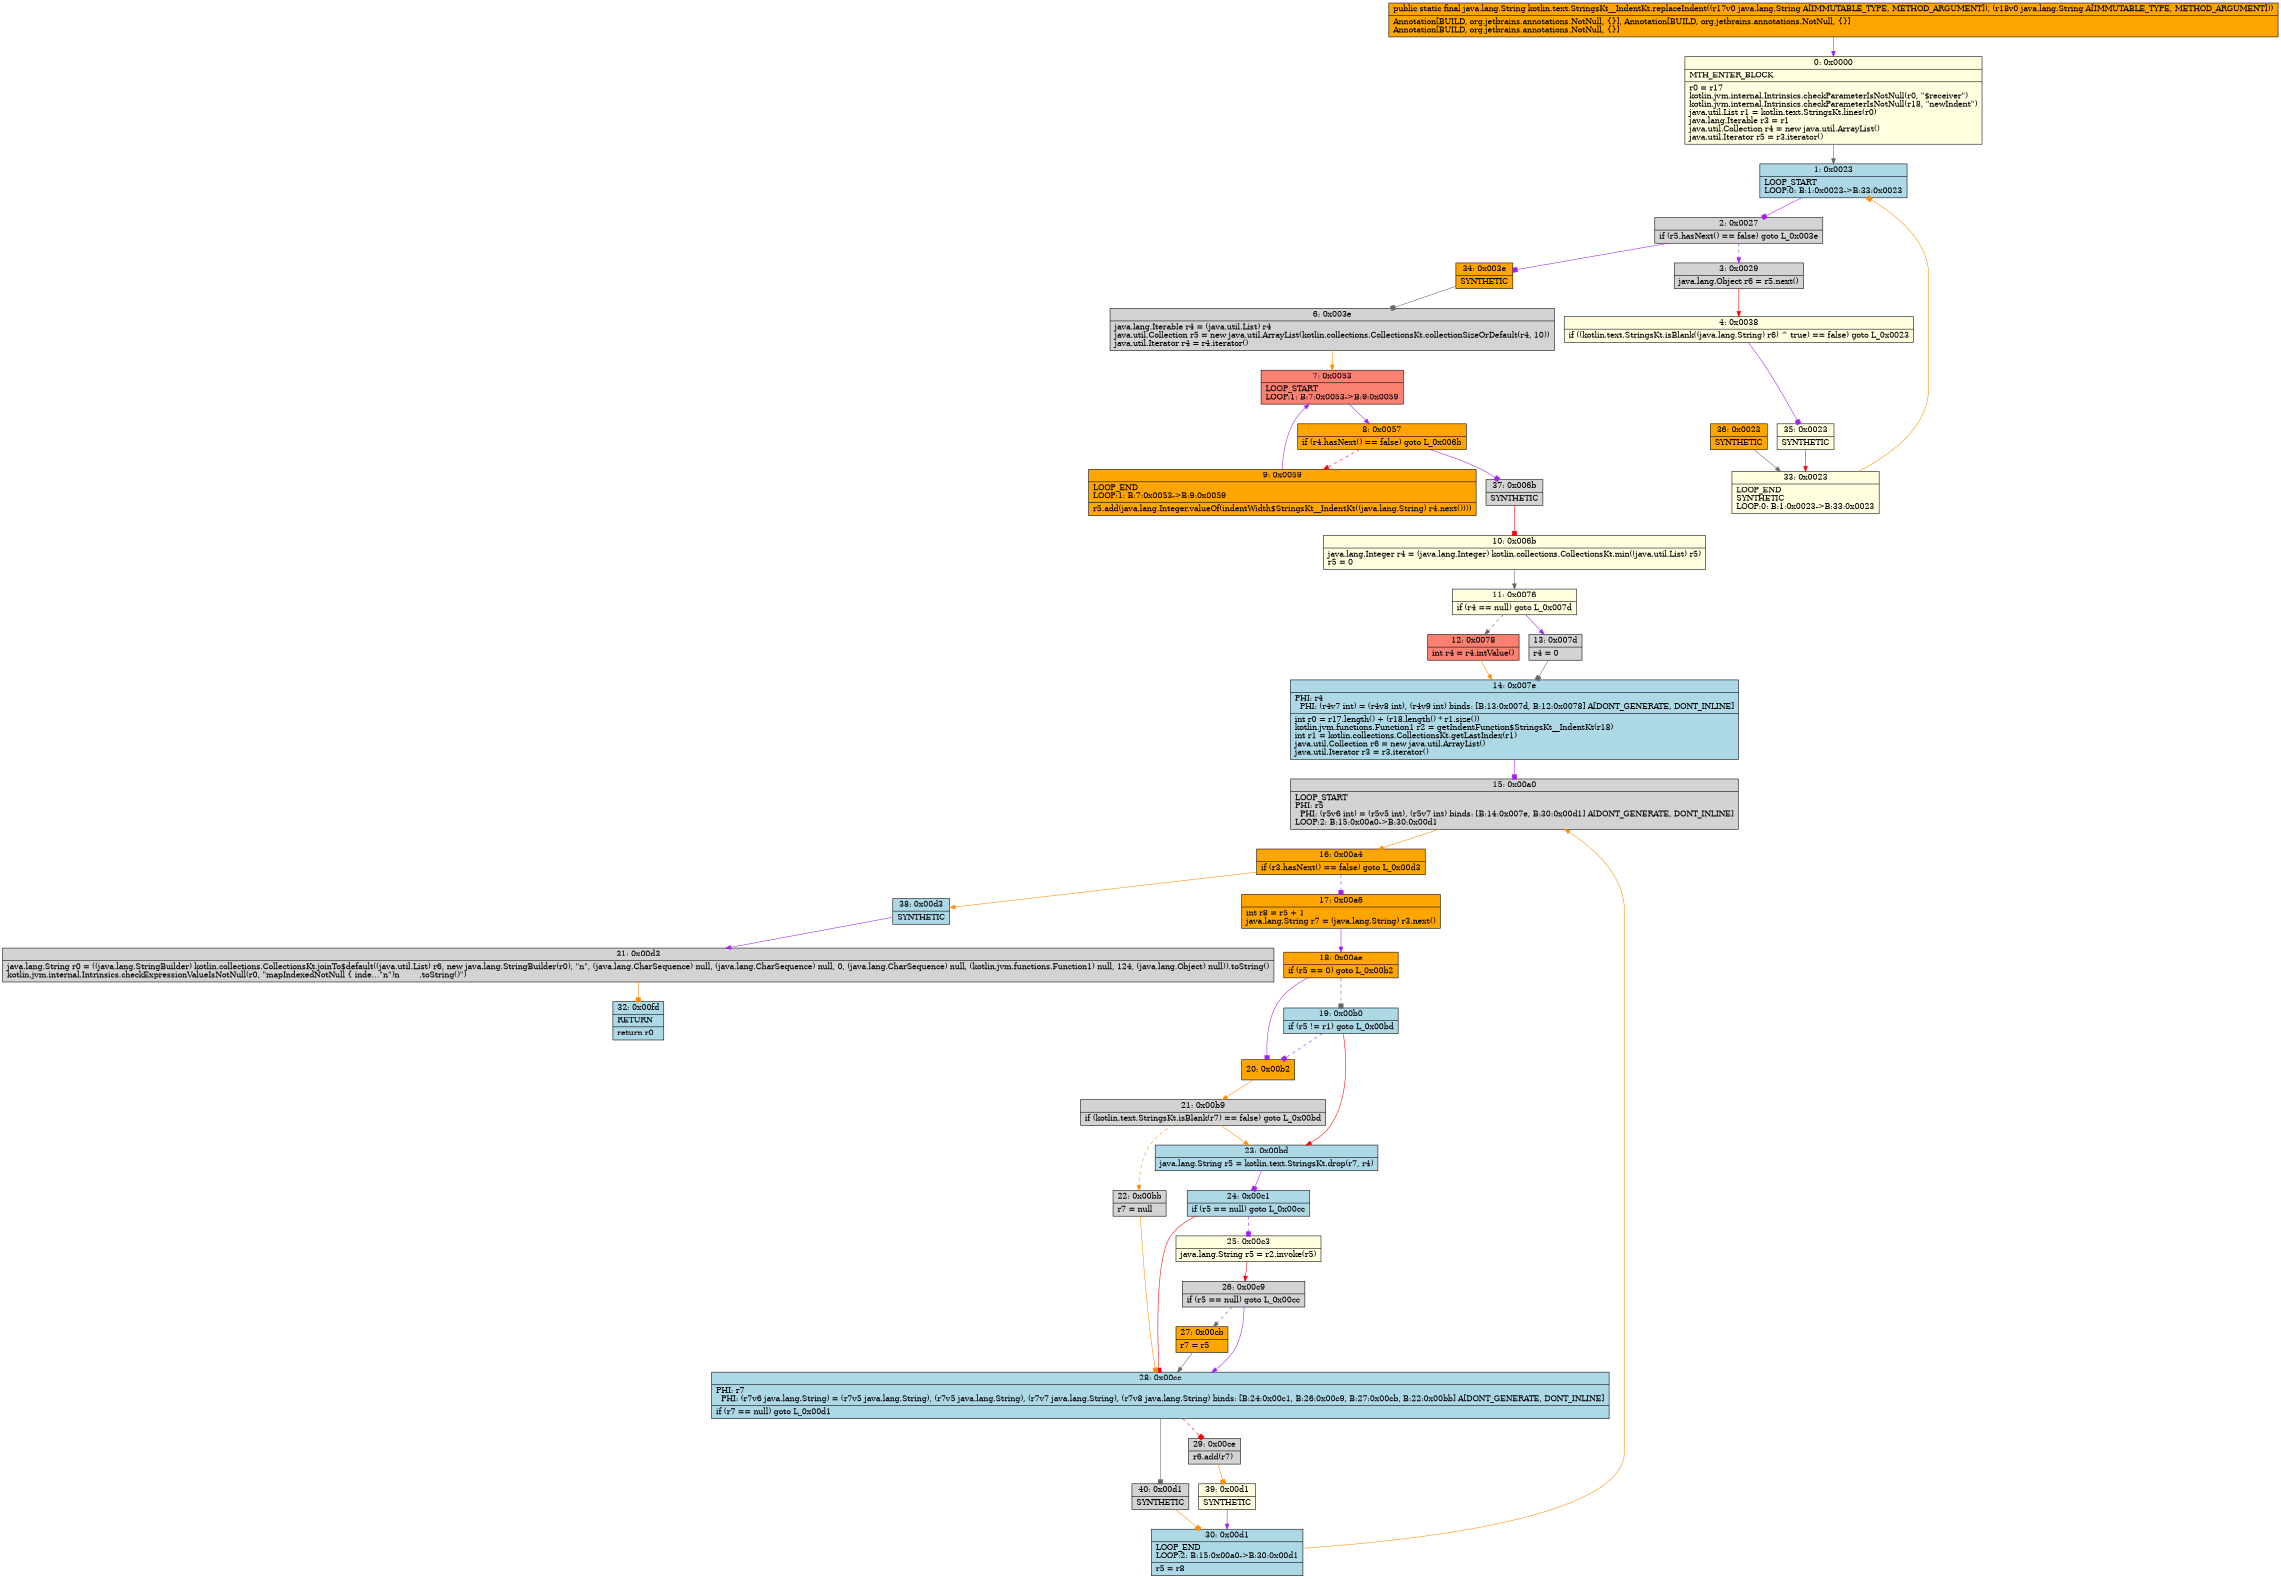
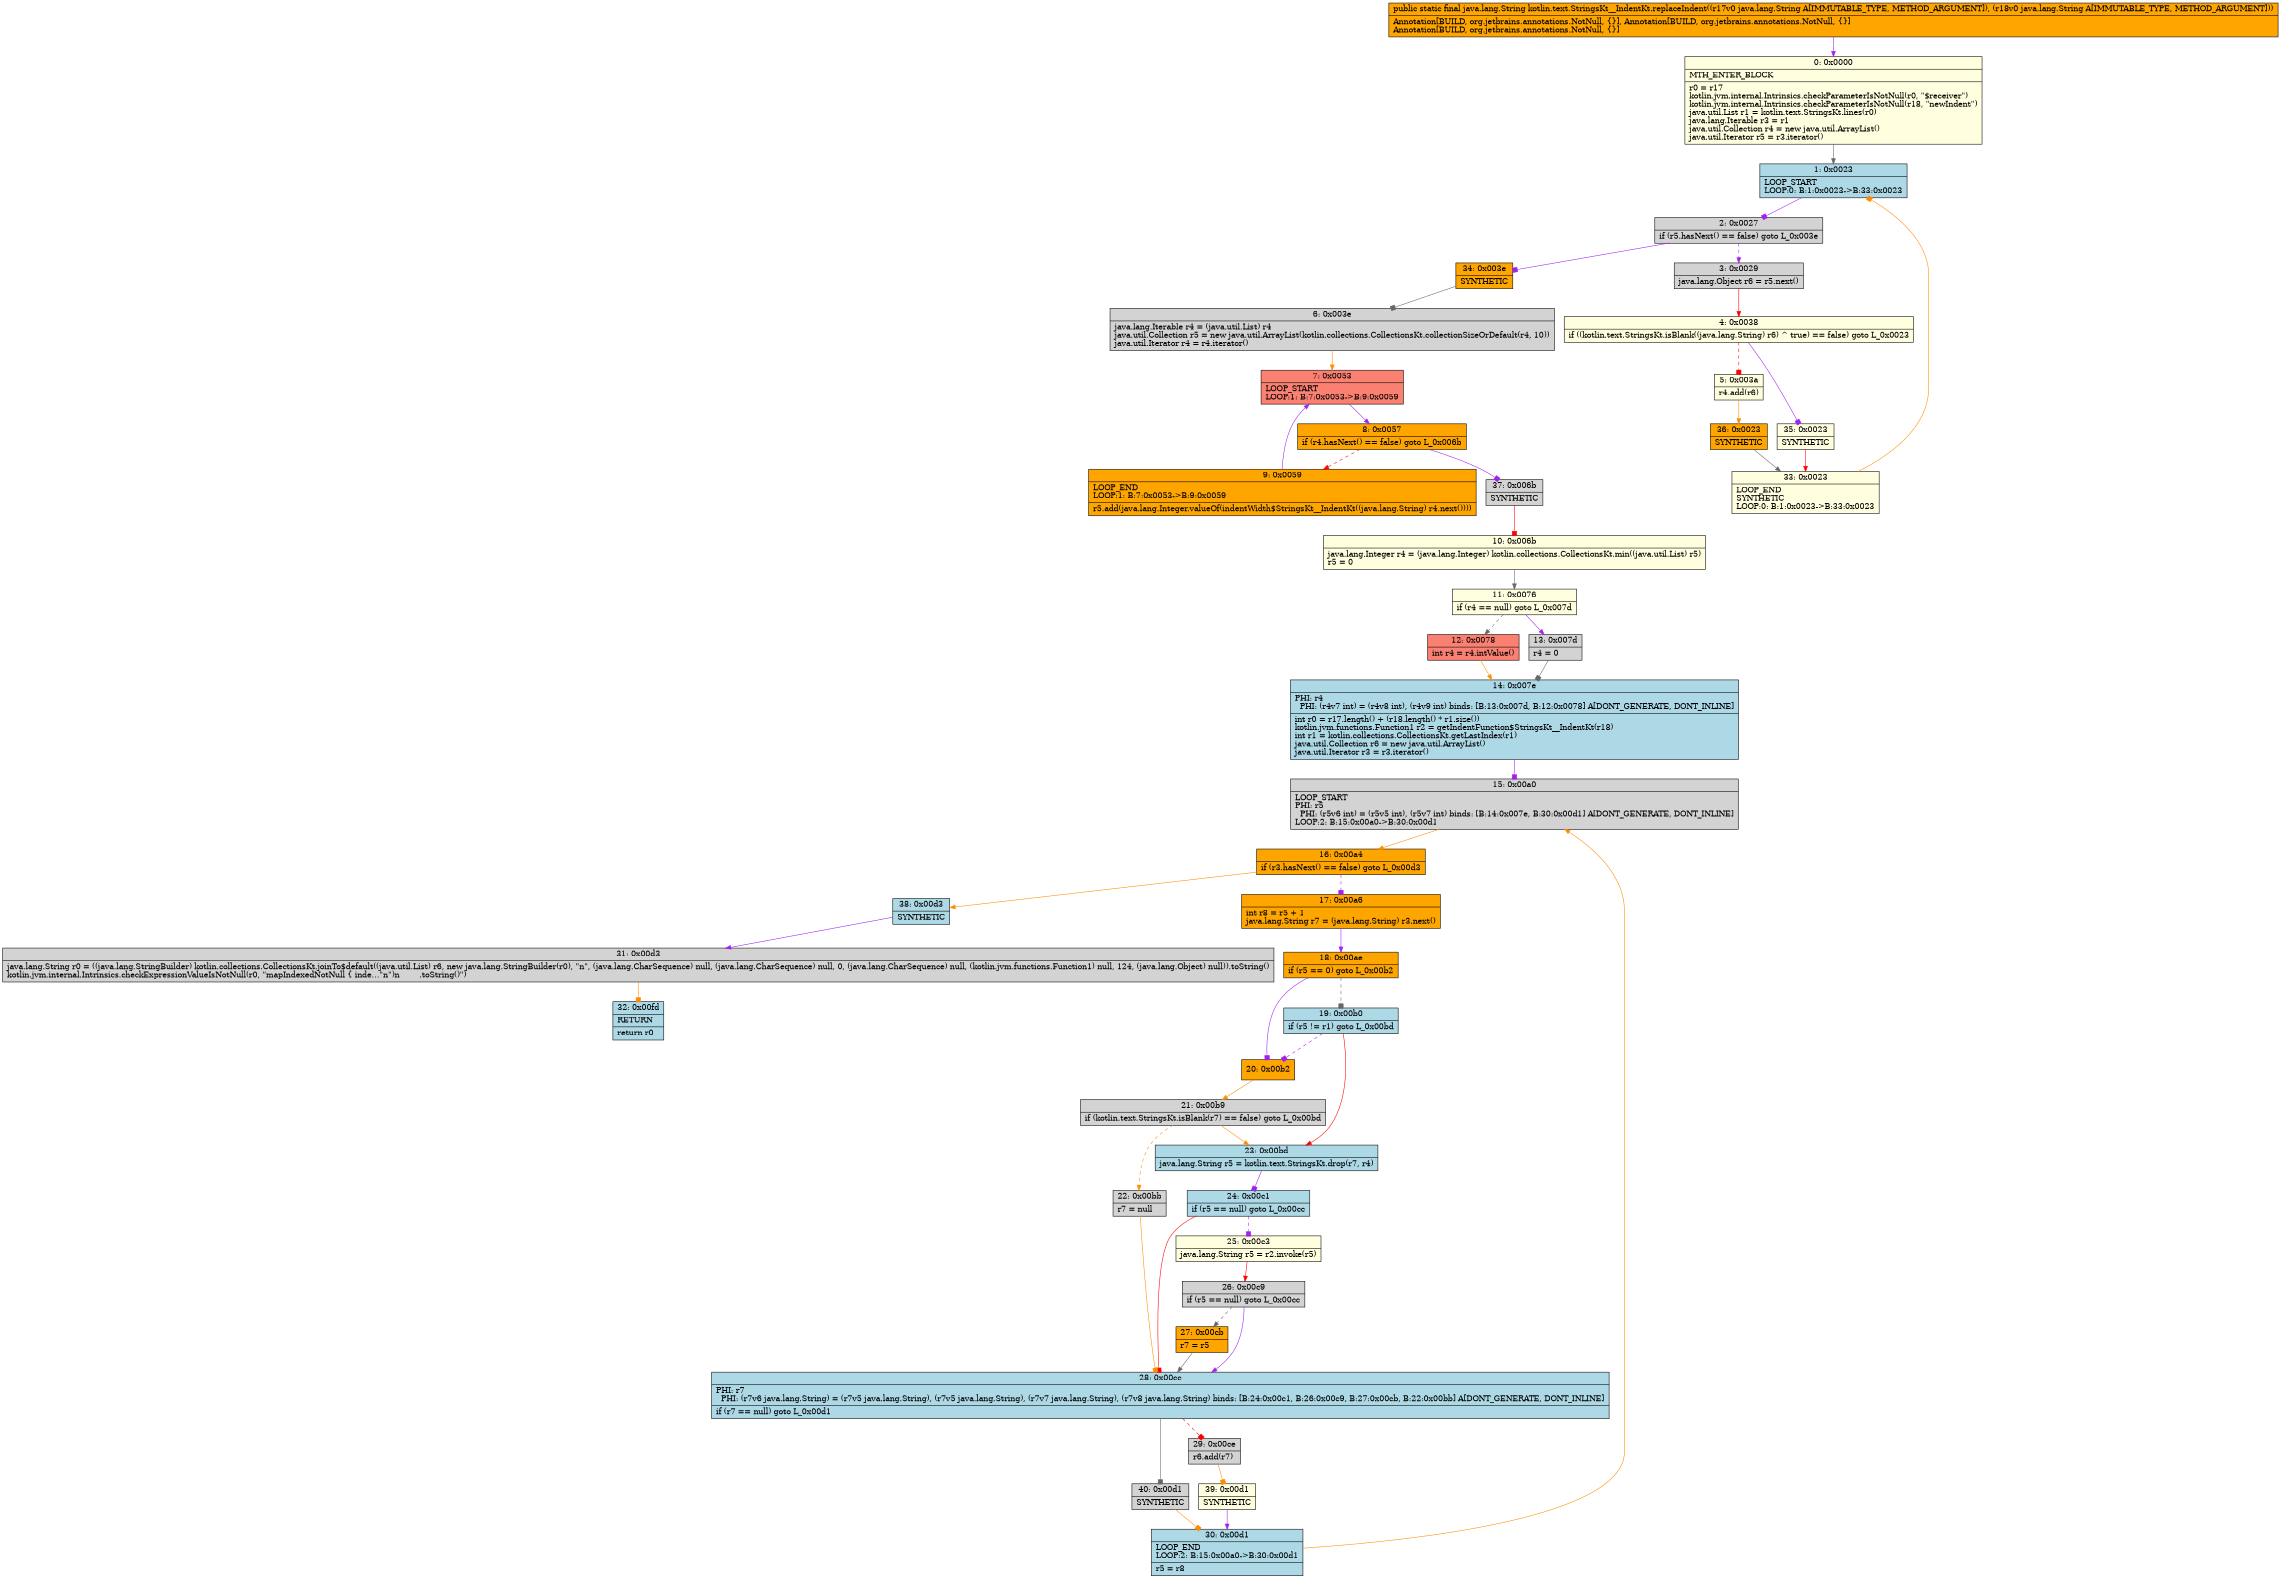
node "5: 0x003a": added
